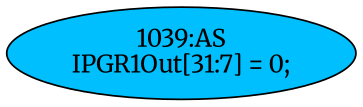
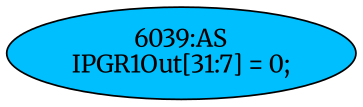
node "1039:AS IPGR1Out[31:7] = 0;": label "1039:AS IPGR1Out[31:7] = 0;" -> "6039:AS IPGR1Out[31:7] = 0;"
